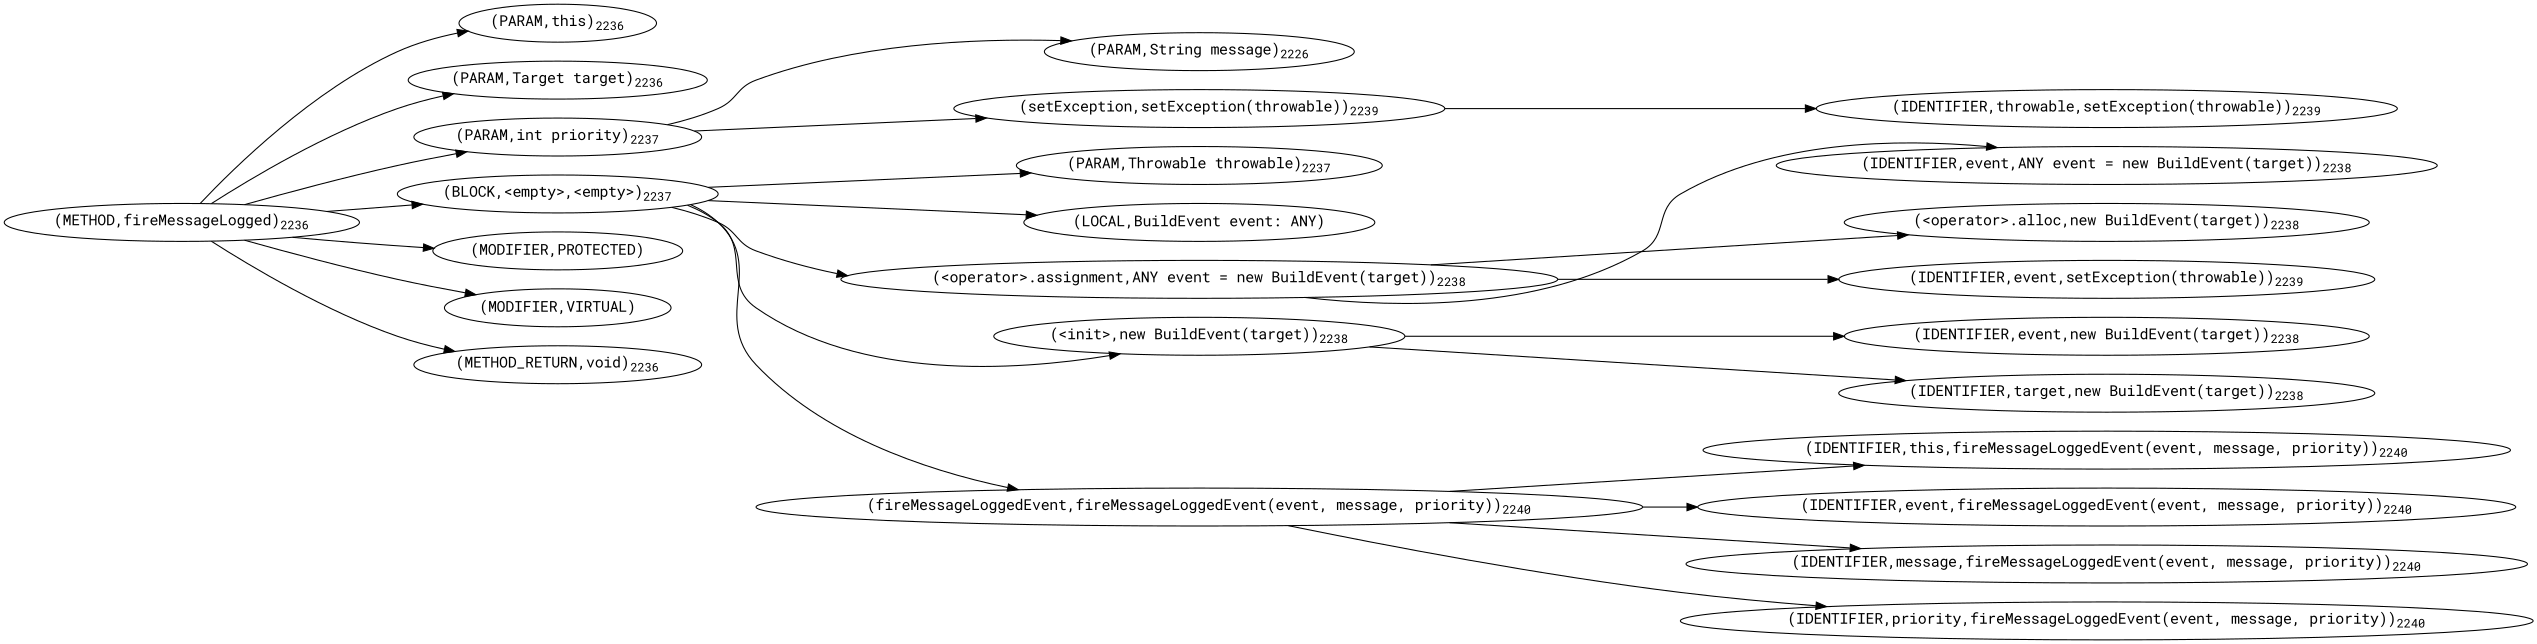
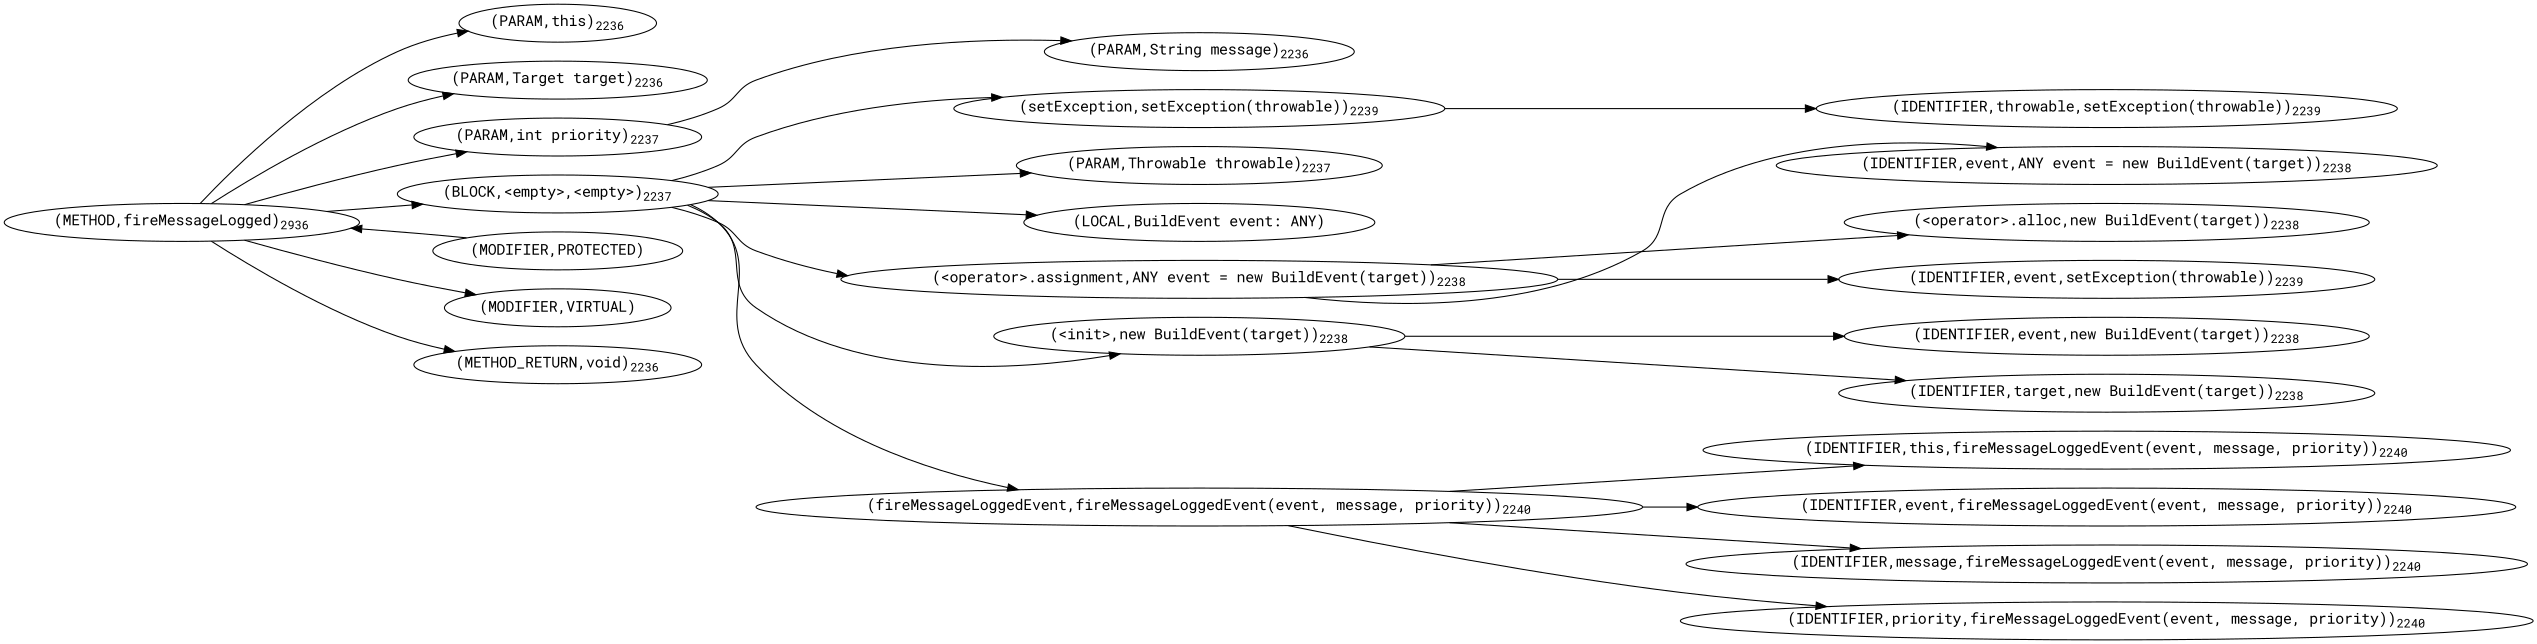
node "(PARAM,String message)": text "2226" -> "2236"
edge "(PARAM,int priority)" -> "(setException,setException(throwable))": now "(BLOCK,<empty>,<empty>)" -> "(setException,setException(throwable))"
node "(METHOD,fireMessageLogged)": text "2236" -> "2936"
edge "(METHOD,fireMessageLogged)" -> "(MODIFIER,PROTECTED)": reversed
